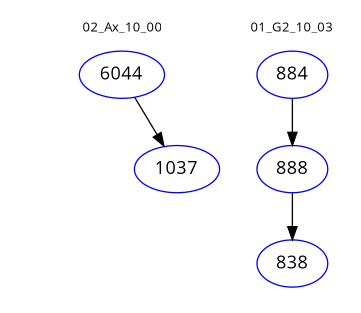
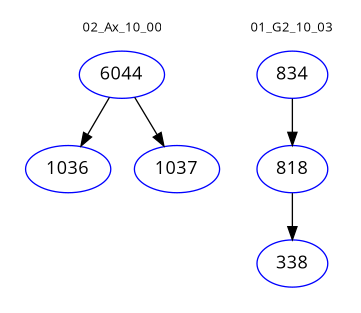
node "884": label "884" -> "834"
node "1036": added
node "888": label "888" -> "818"
node "838": label "838" -> "338"
